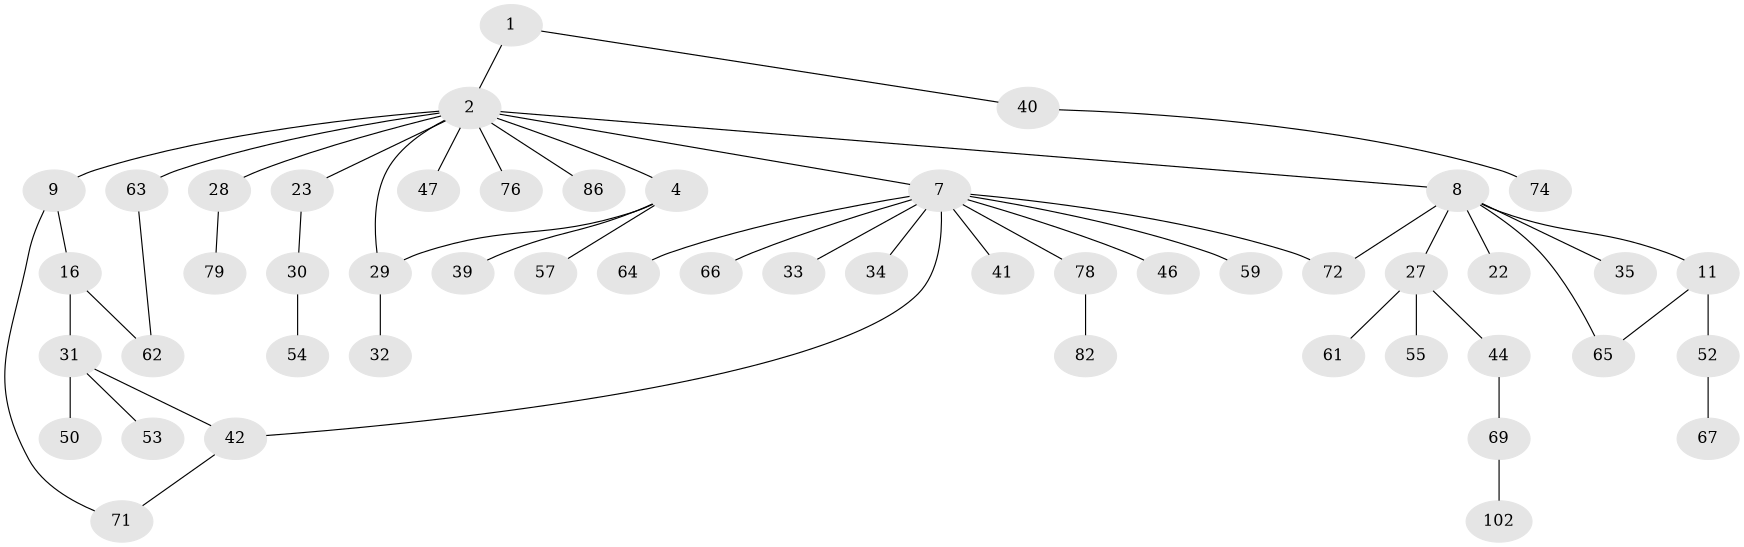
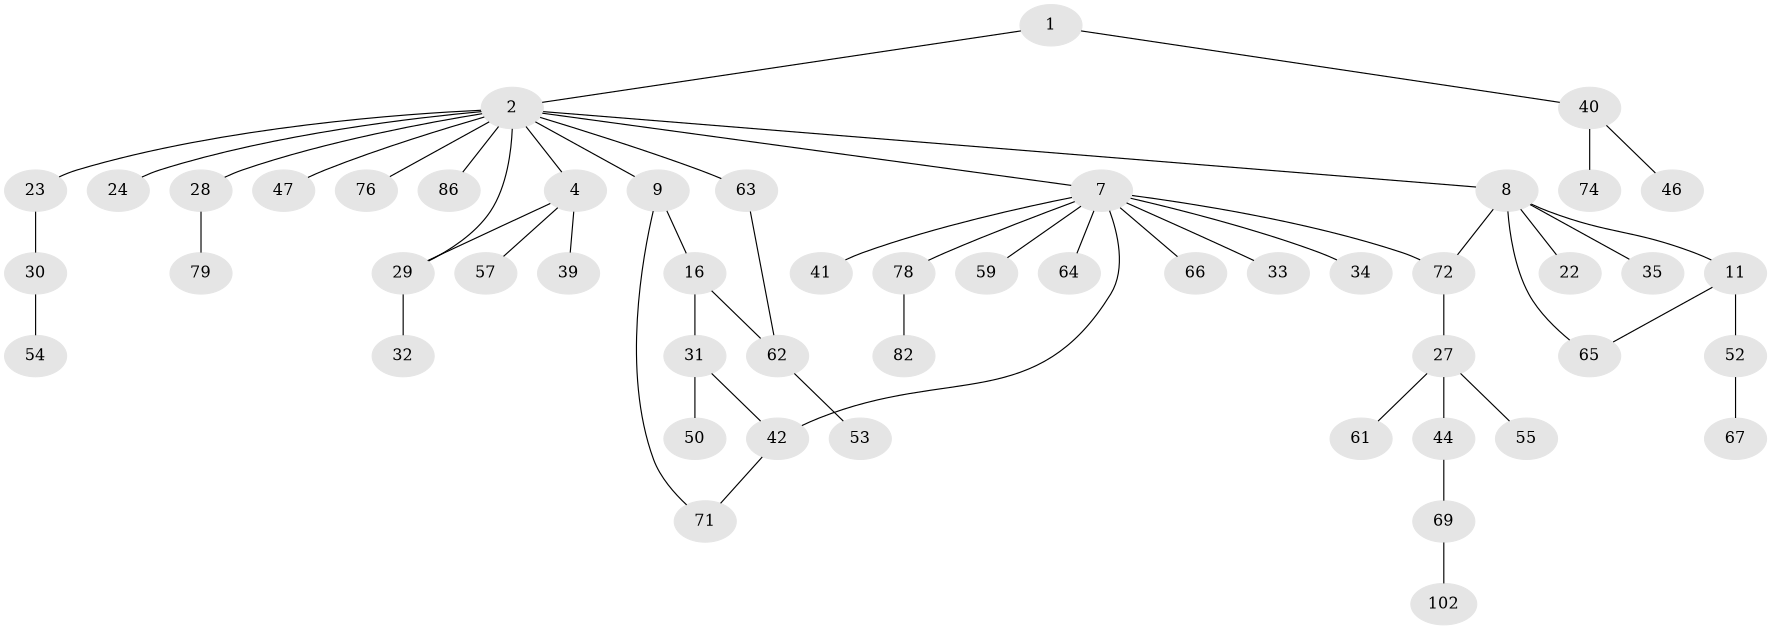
node "24": added
edge "7" -- "46": now "40" -- "46"
edge "8" -- "27": now "72" -- "27"
edge "31" -- "53": now "62" -- "53"
